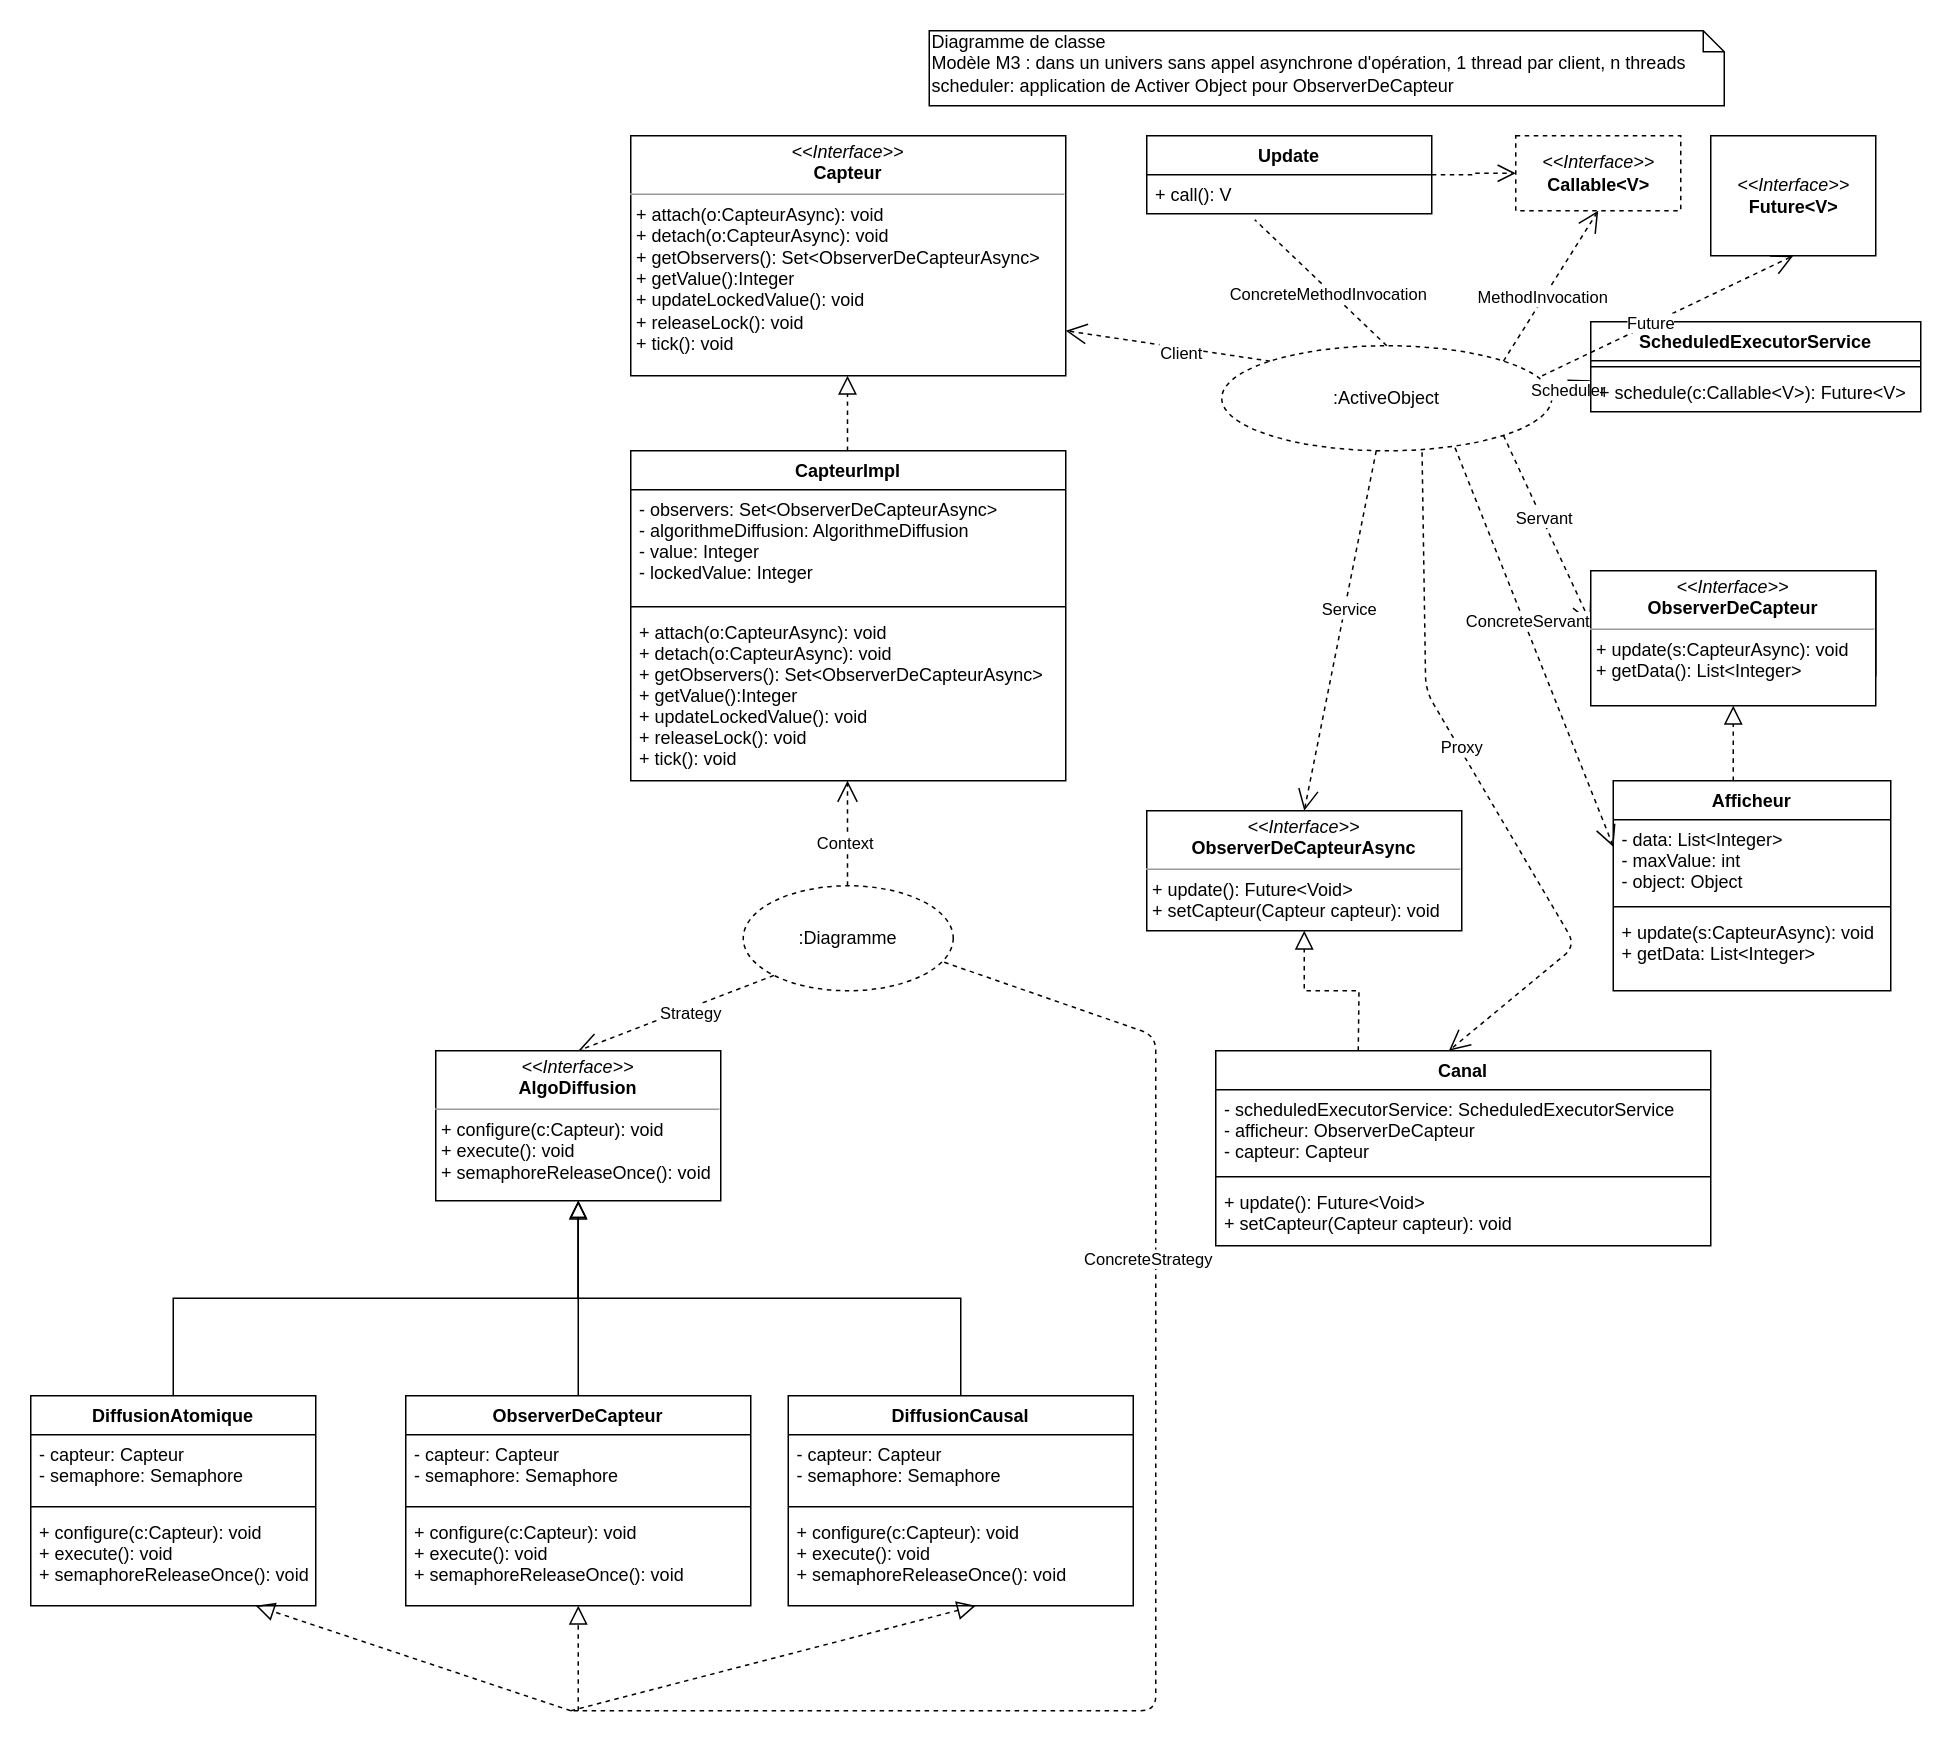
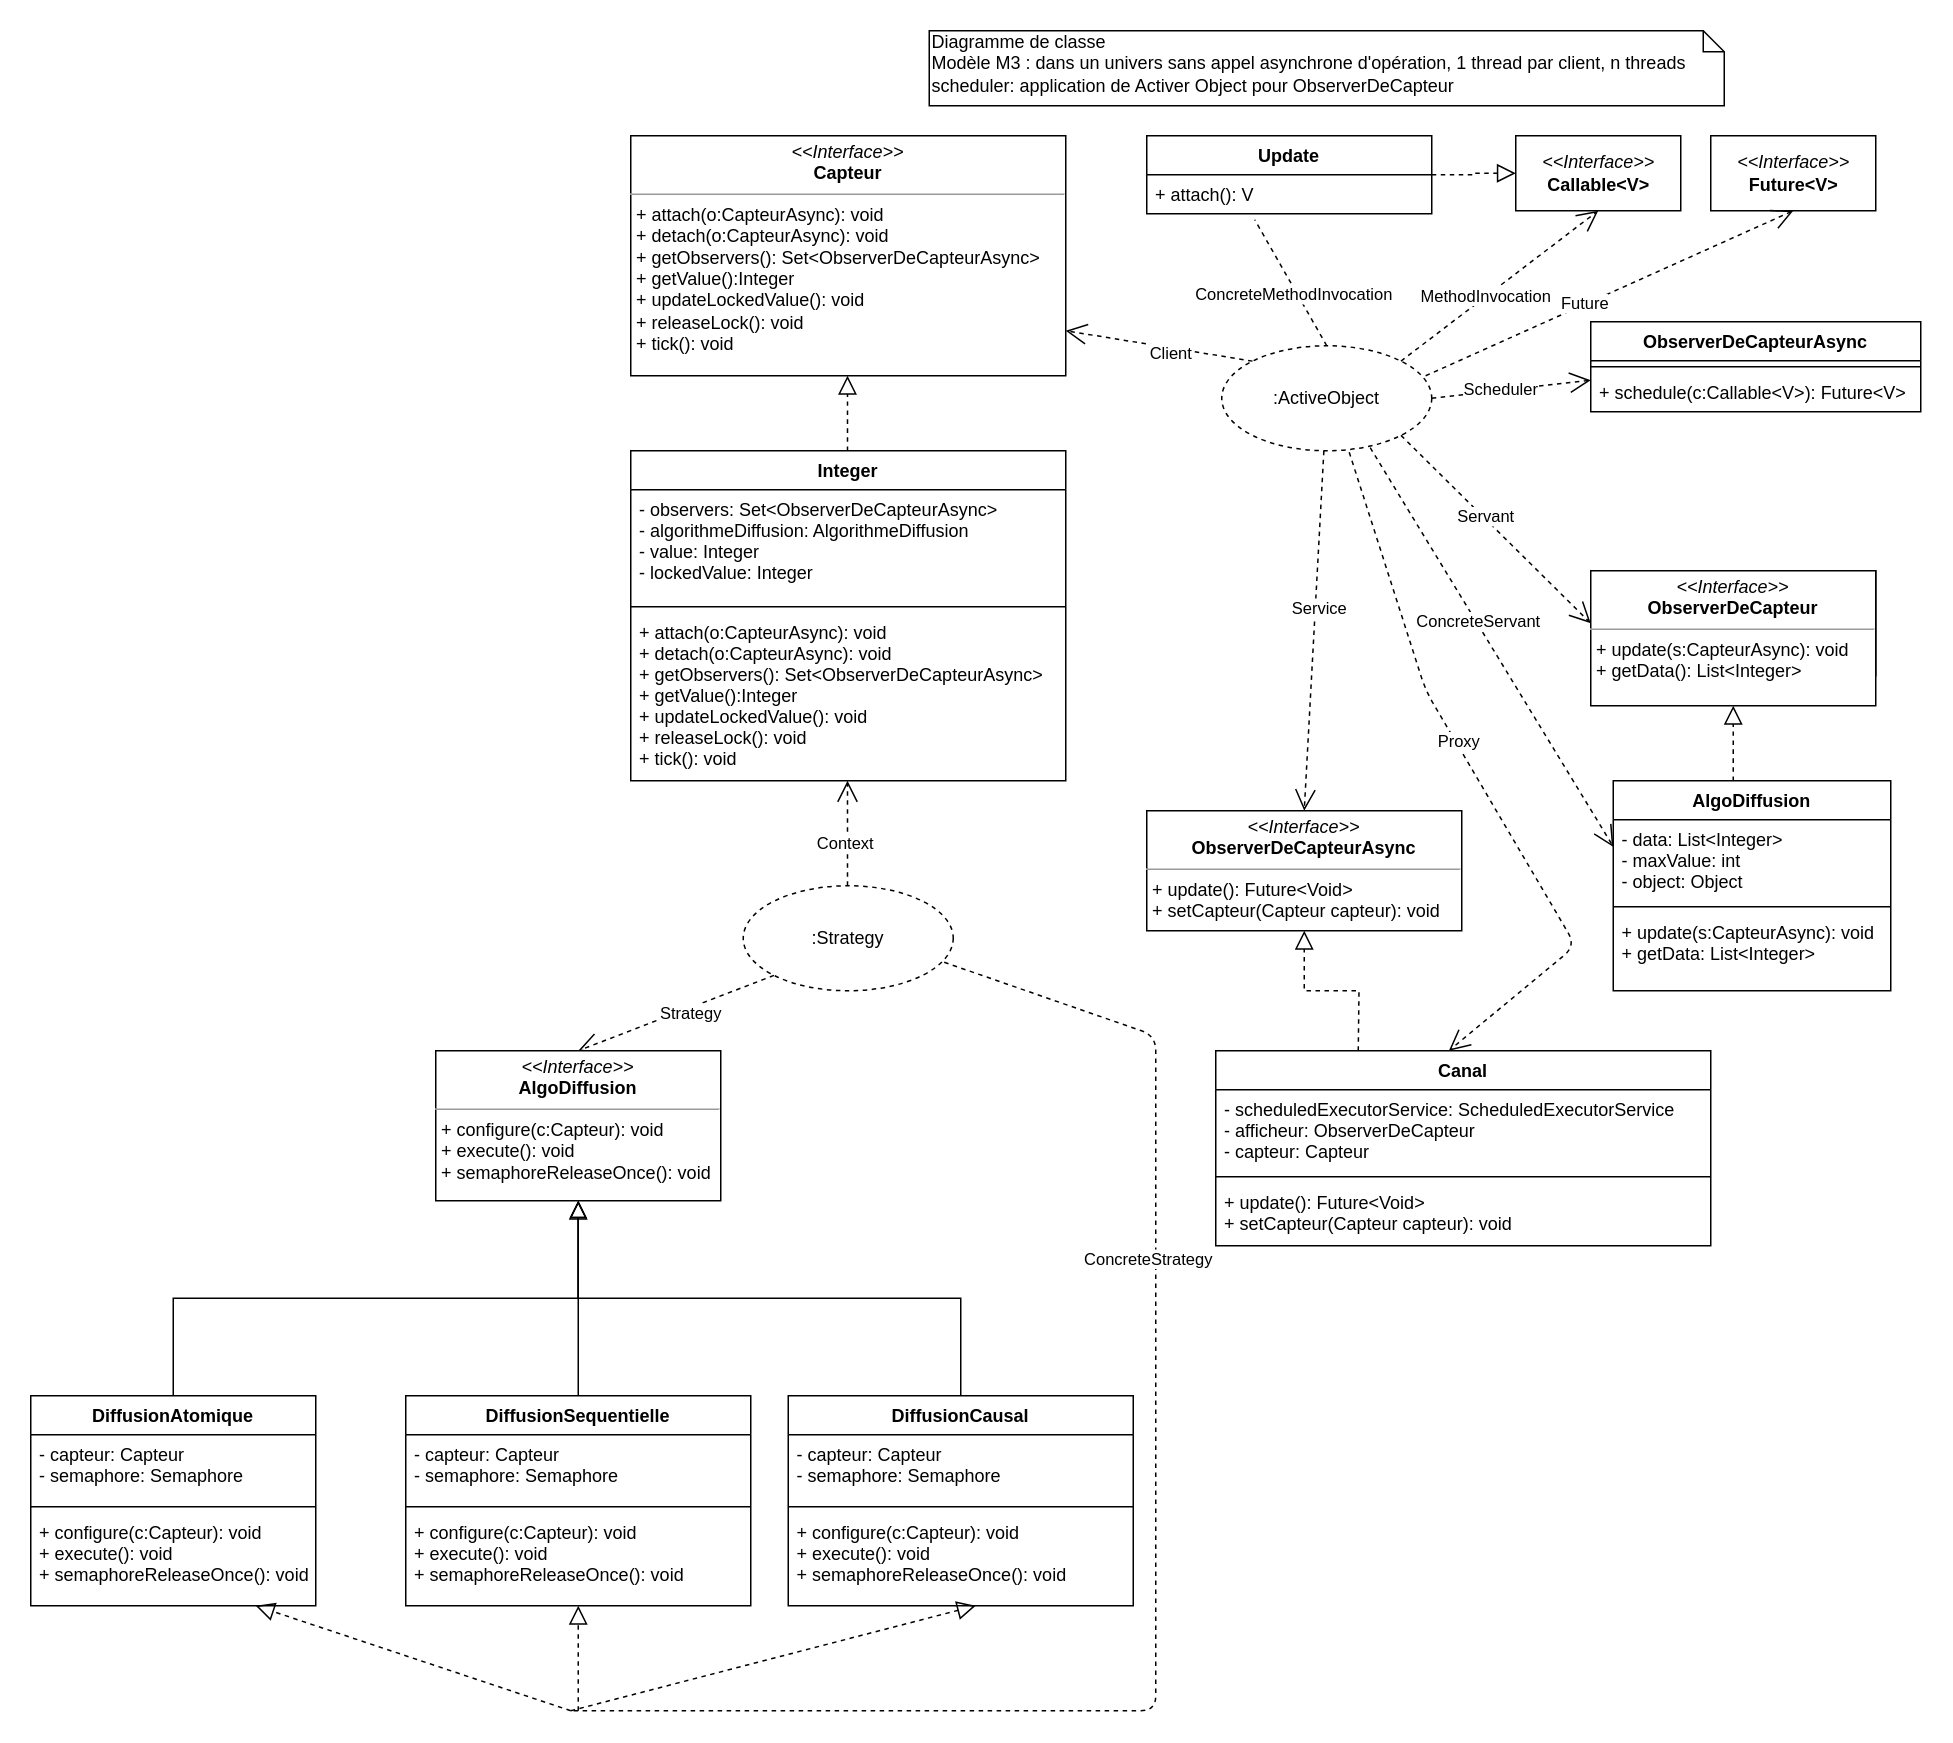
edge "Update" -> "<<Interface>> Callable<V>": arrowhead open -> block
node "<<Interface>> Callable<V>": style dashed -> solid
node "+ call(): V": label "+ call(): V" -> "+ attach(): V"
node "<<Interface>> Future<V>": size 165x120 -> 165x75
node "ScheduledExecutorService": label "ScheduledExecutorService" -> "ObserverDeCapteurAsync"
node ":ActiveObject": size 330x105 -> 210x105
node "CapteurImpl": label "CapteurImpl" -> "Integer"
node "Afficheur": label "Afficheur" -> "AlgoDiffusion"
node ":Diagramme": label ":Diagramme" -> ":Strategy"
node "ObserverDeCapteur": label "ObserverDeCapteur" -> "DiffusionSequentielle"
